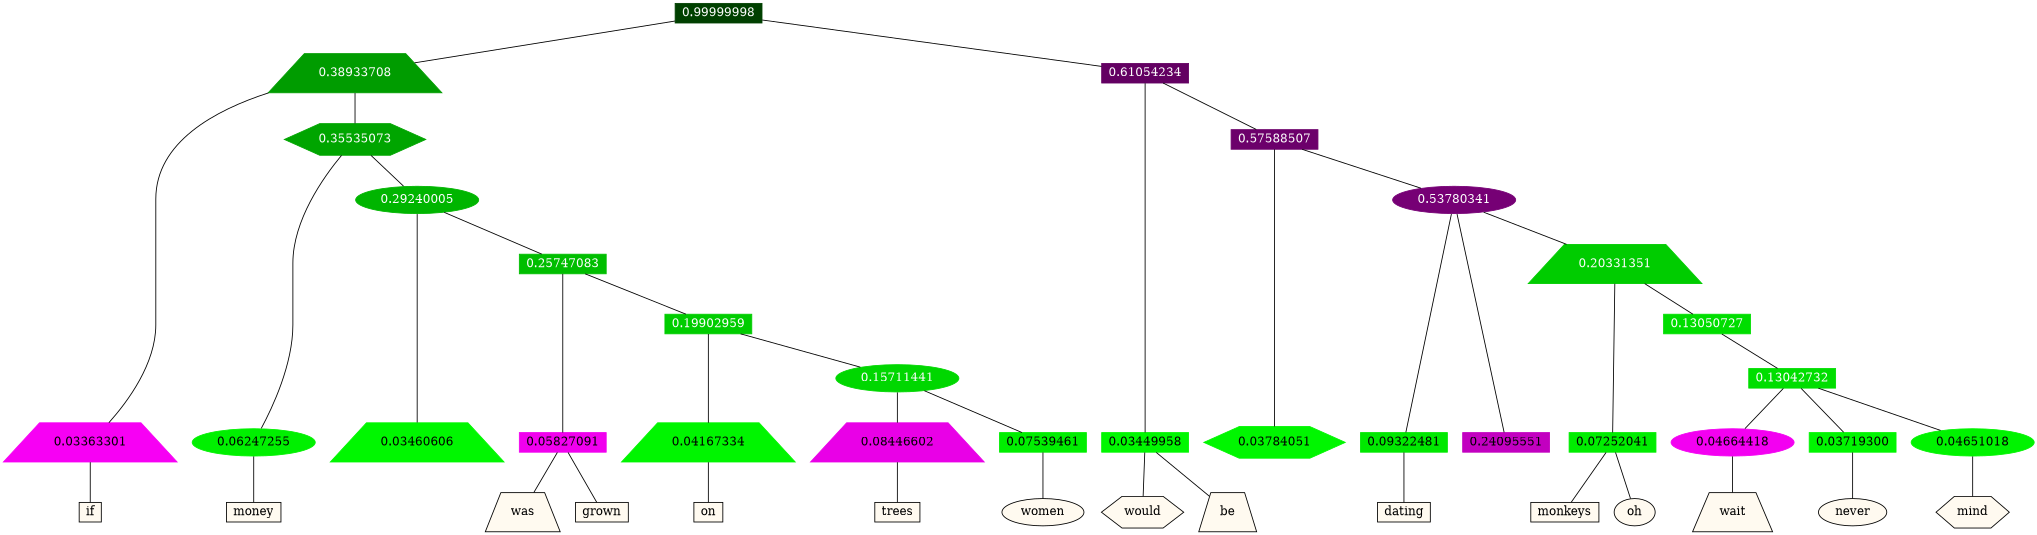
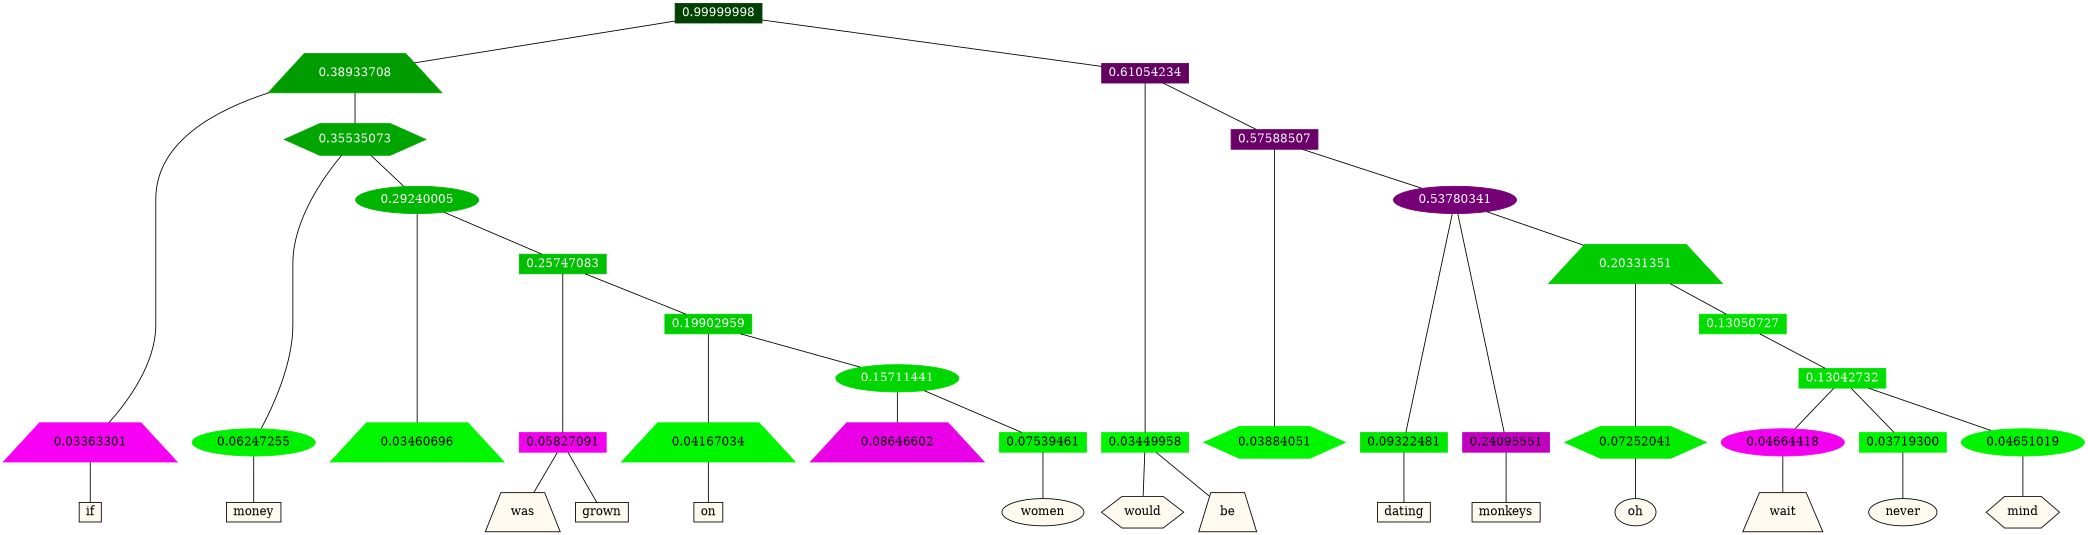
node "0.03460606": label "0.03460606" -> "0.03460696"
node "0.04167334": label "0.04167334" -> "0.04167034"
node "0.08446602": label "0.08446602" -> "0.08646602"
node "0.03784051": label "0.03784051" -> "0.03884051"
node "0.07252041": shape box -> hexagon
node "0.04651018": label "0.04651018" -> "0.04651019"
edge "0.07252041" -- "monkeys": now "0.24095551" -- "monkeys"
node "trees": removed
